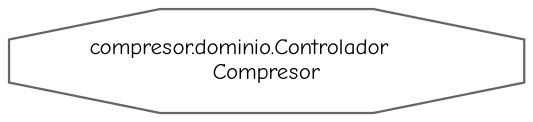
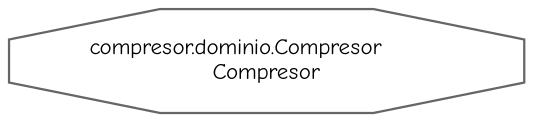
node "compresor.dominio.Controlador Compresor": label "compresor.dominio.Controlador Compresor" -> "compresor.dominio.Compresor Compresor"
